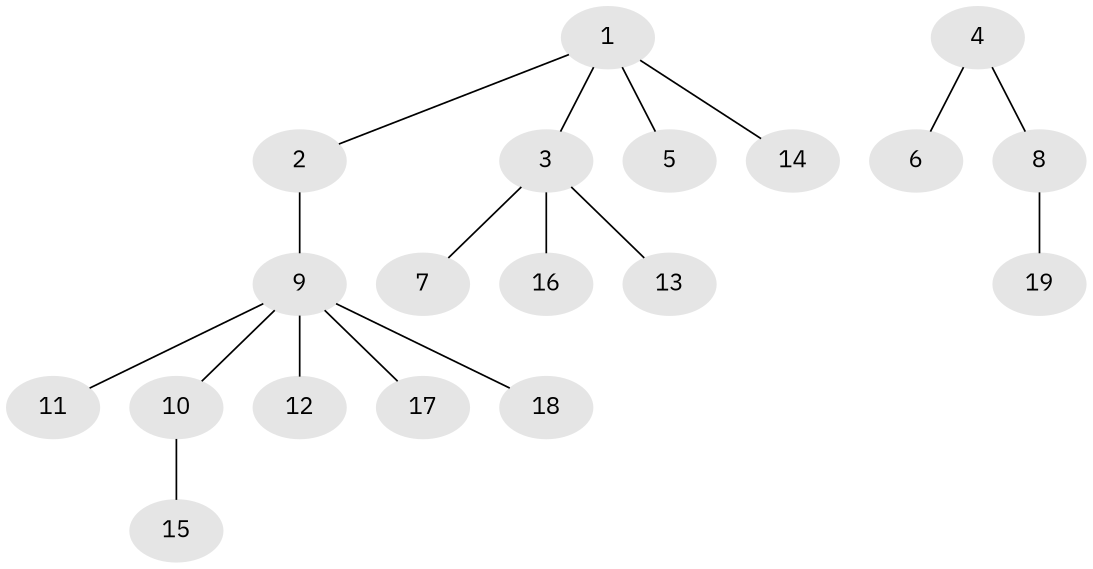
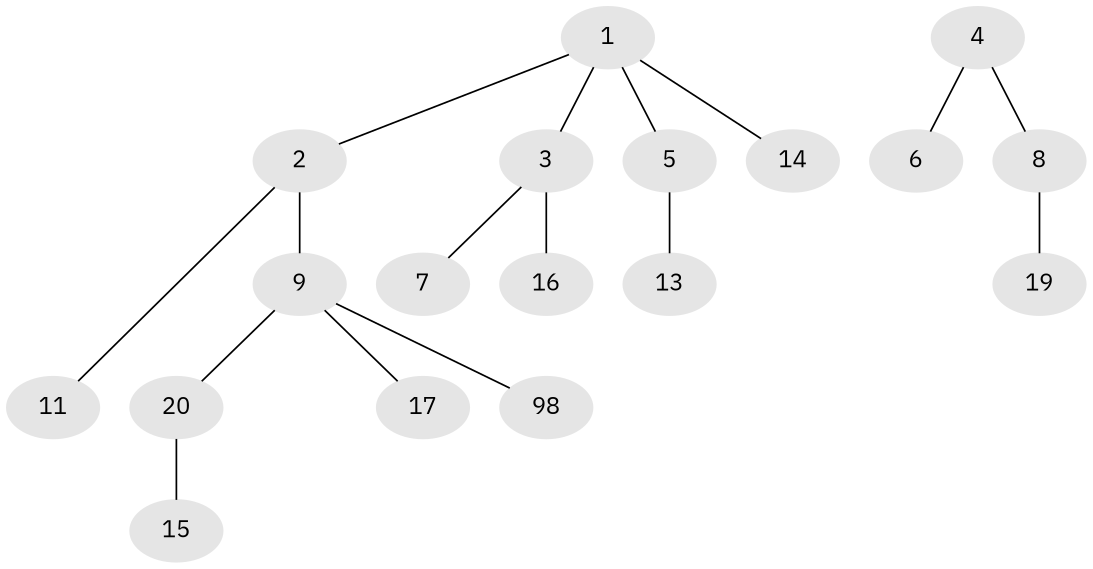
edge "3" -- "13": now "5" -- "13"
edge "9" -- "11": now "2" -- "11"
node "10": label "10" -> "20"
node "12": removed
node "18": label "18" -> "98"
